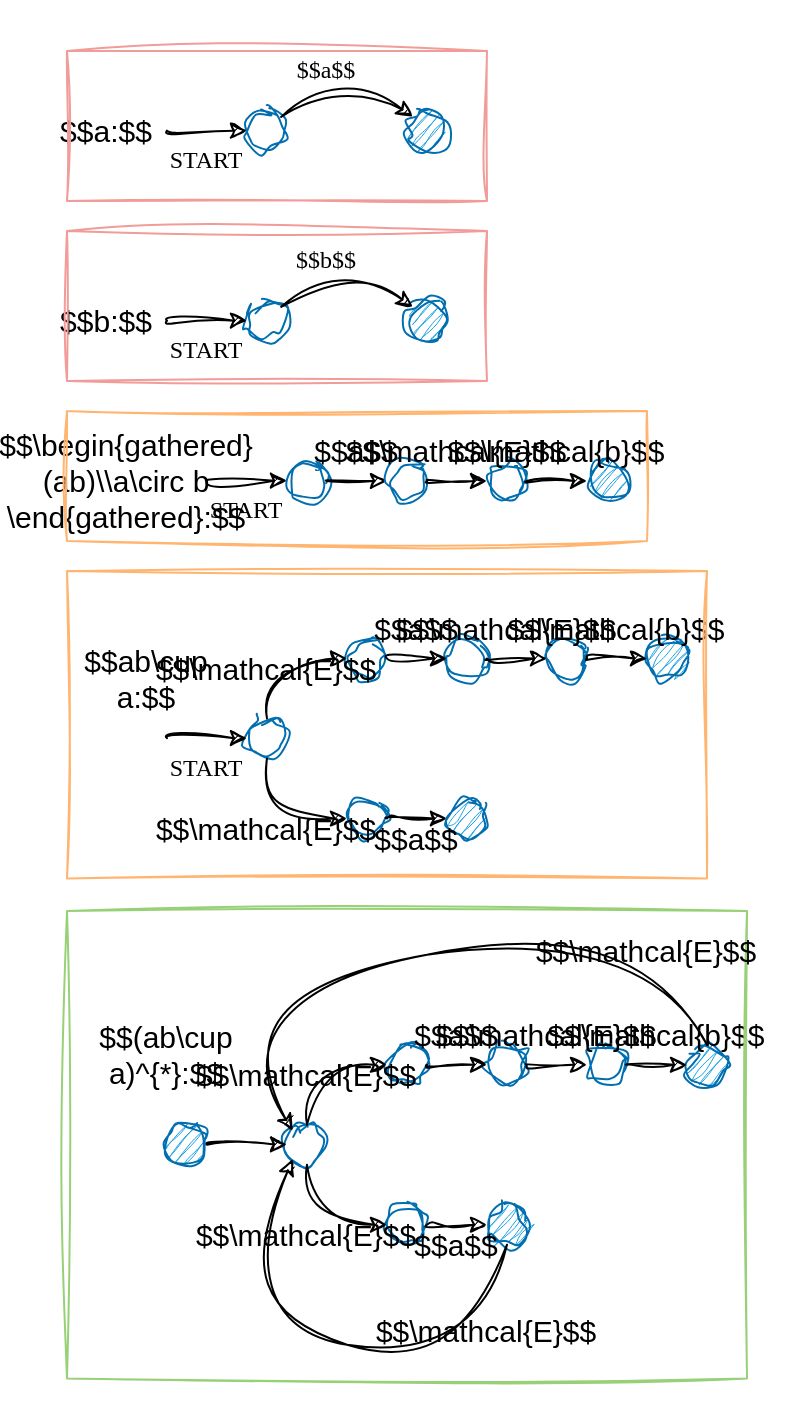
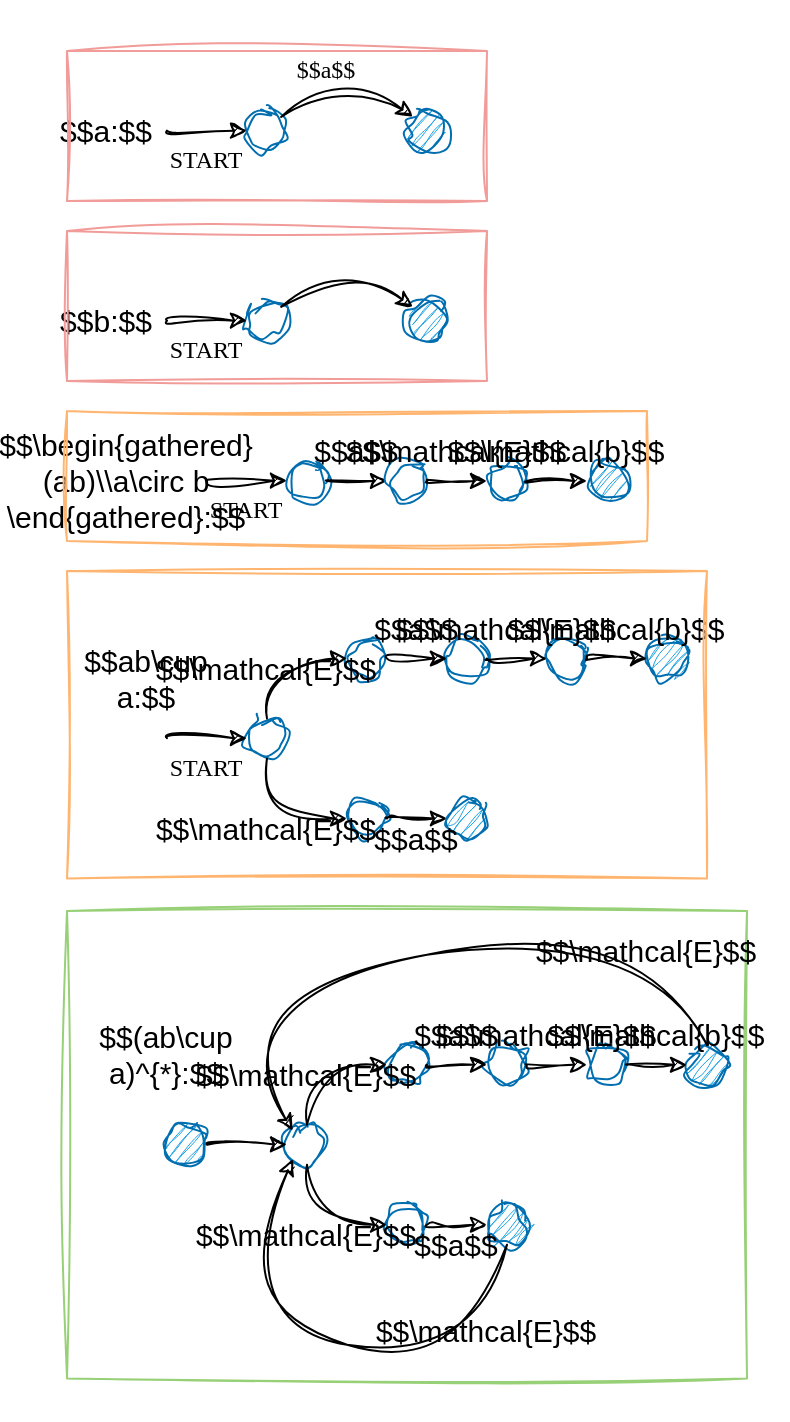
node "$$b$$": removed
